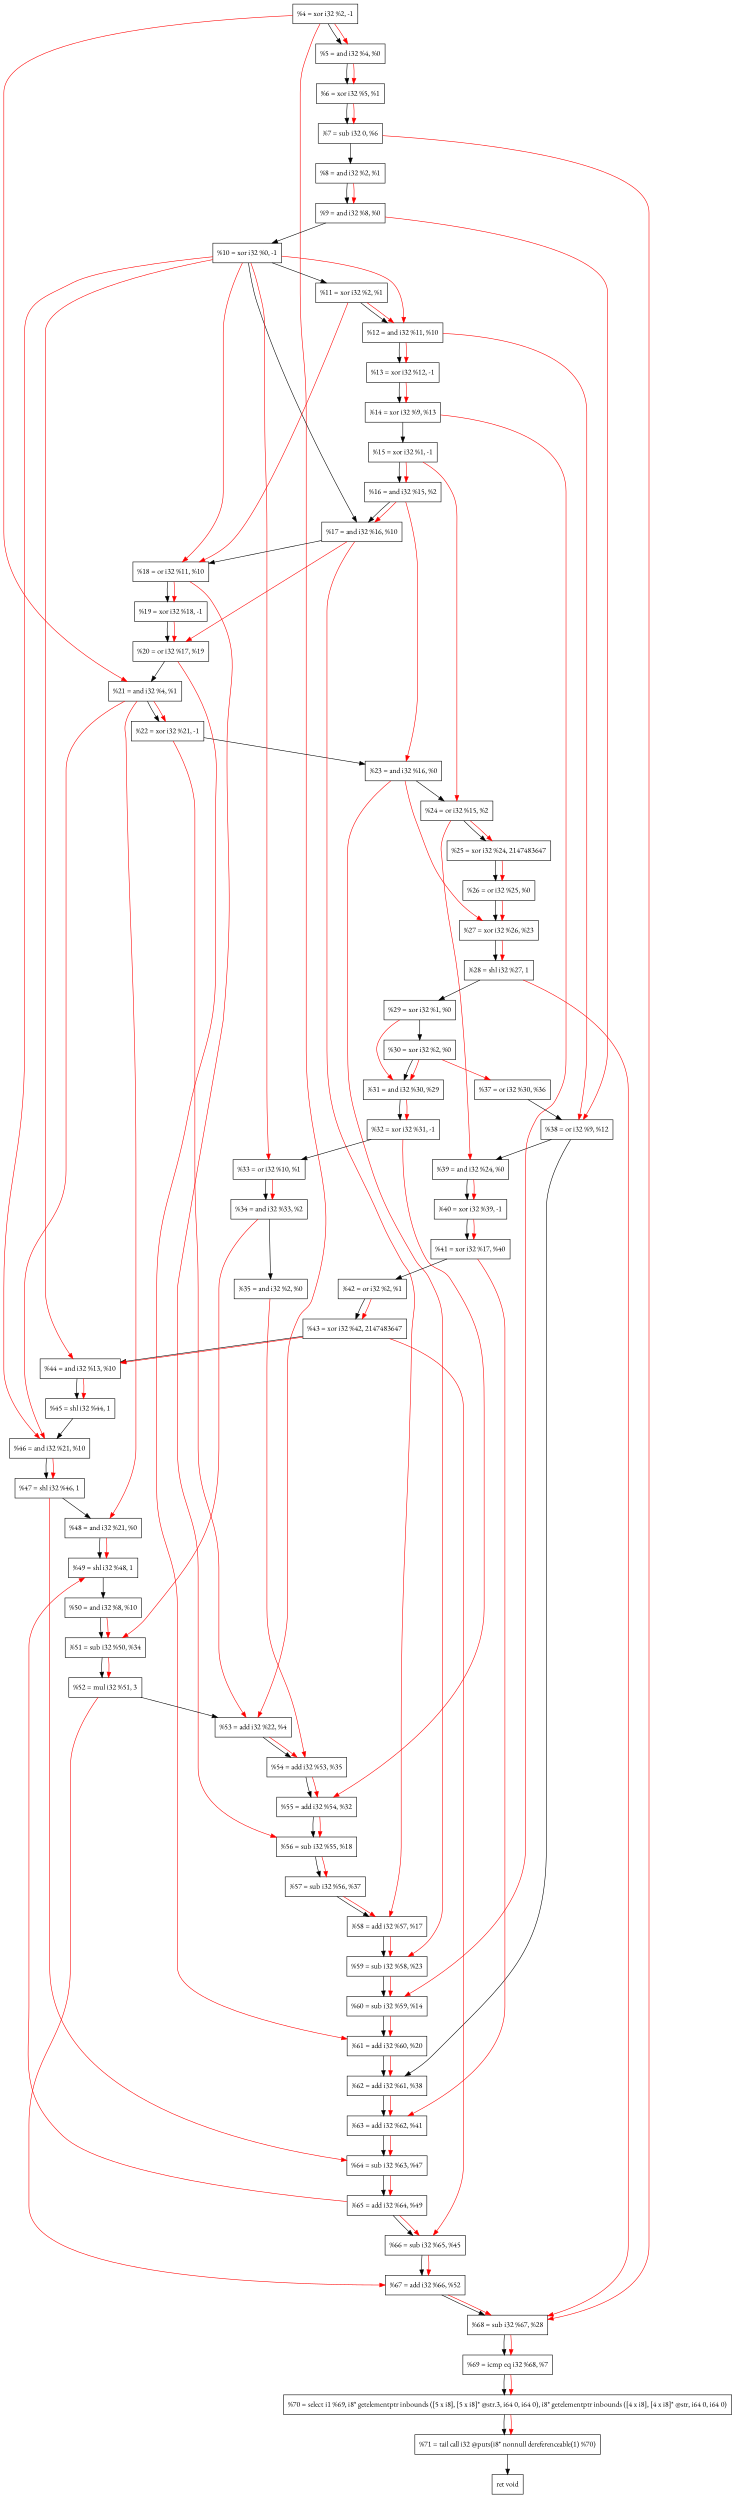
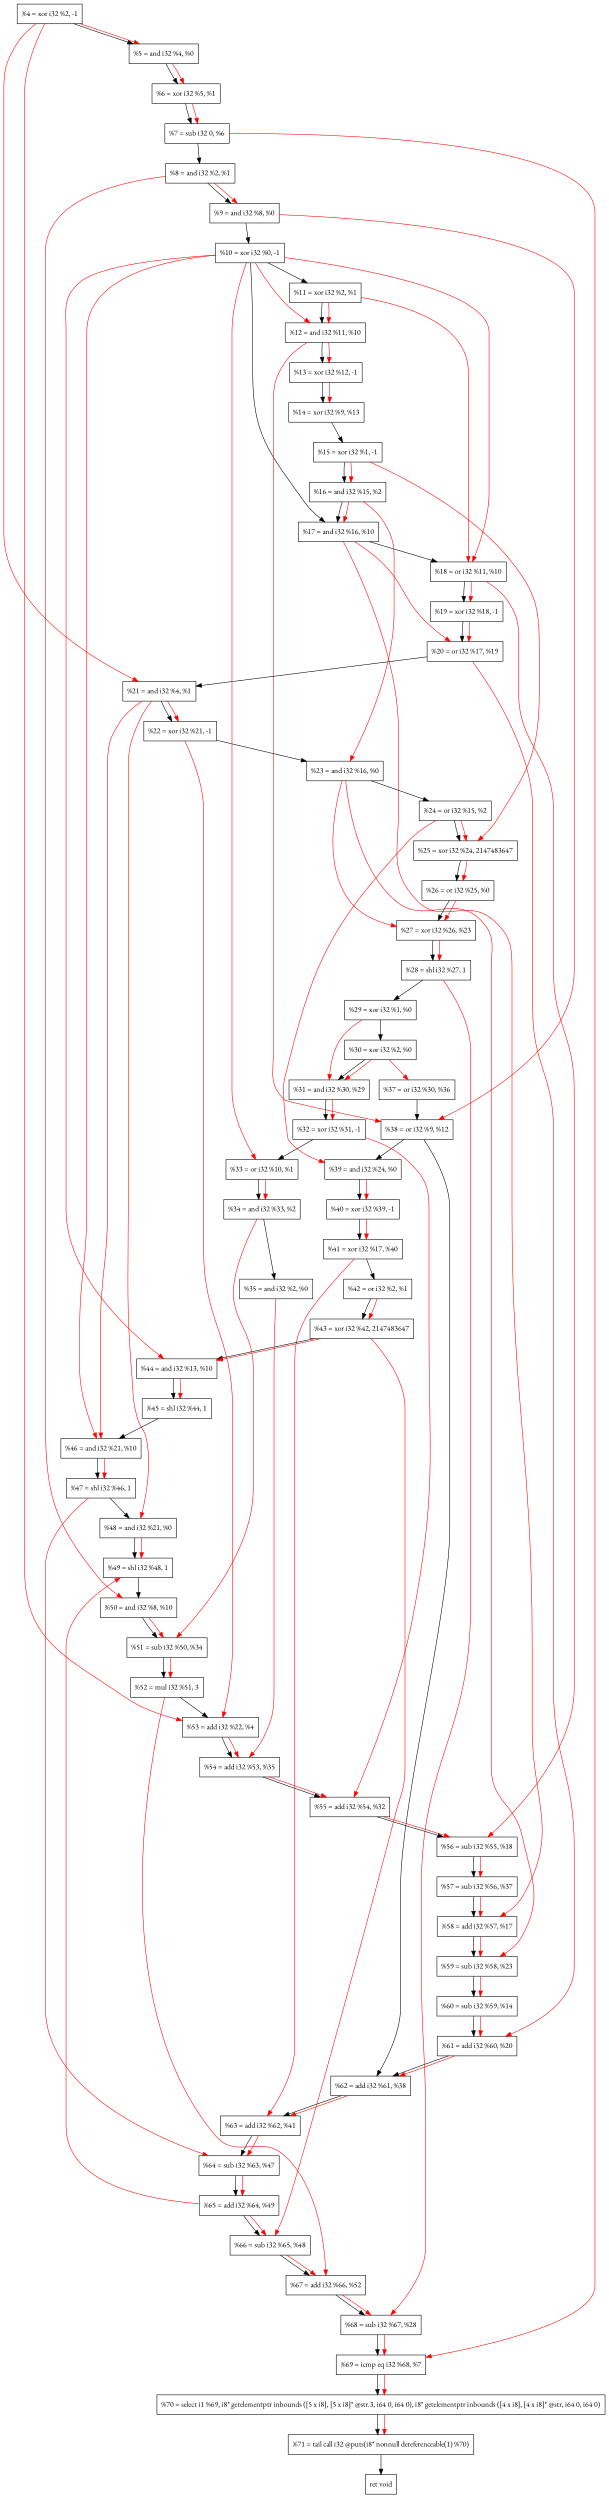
edge "%15 = xor i32 %1, -1" -> "%24 = or i32 %15, %2": now "%15 = xor i32 %1, -1" -> "%25 = xor i32 %24, 2147483647"
edge "%8 = and i32 %2, %1" -> "%50 = and i32 %8, %10": added
edge "%7 = sub i32 0, %6" -> "%68 = sub i32 %67, %28": now "%7 = sub i32 0, %6" -> "%69 = icmp eq i32 %68, %7"
edge "%14 = xor i32 %9, %13" -> "%60 = sub i32 %59, %14": removed
node "%66 = sub i32 %65, %45": label "%66 = sub i32 %65, %45" -> "%66 = sub i32 %65, %48"
